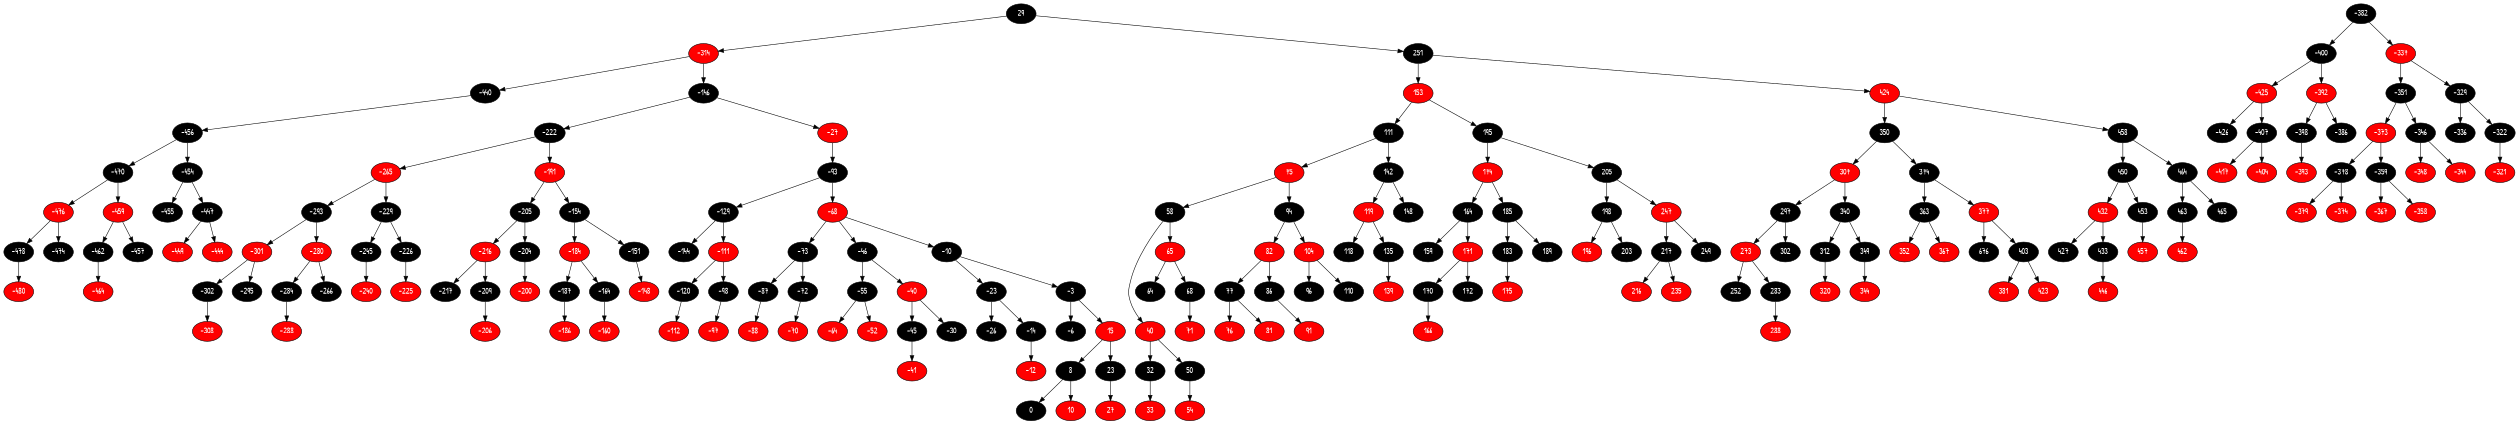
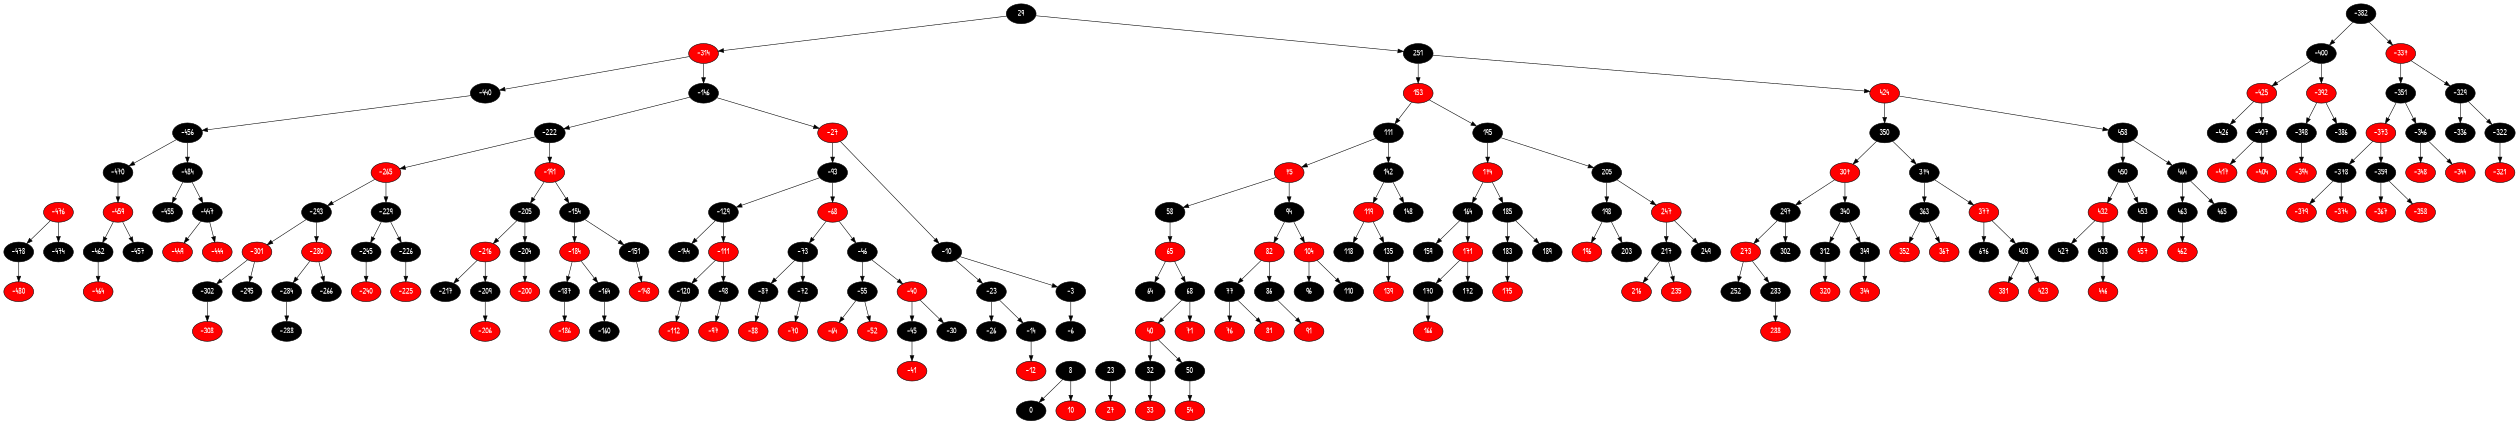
node "-454": label "-454" -> "-484"
node "-393": label "-393" -> "-394"
edge "-470" -> "-476": removed
edge "-68" -> "-10": now "-27" -> "-10"
edge "58" -> "40": now "68" -> "40"
node "-288": fillcolor RED -> BLACK
node "-160": fillcolor RED -> BLACK
node "15": removed
